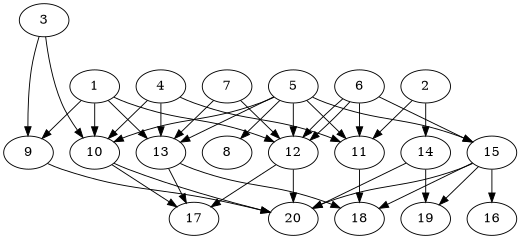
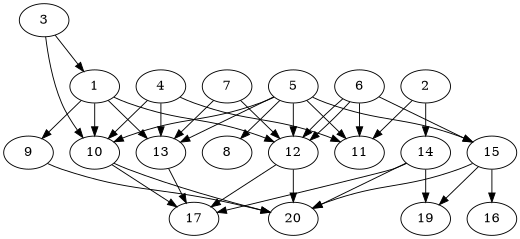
edge "3" -> "9": now "3" -> "1"
edge "14" -> "17": added
node "18": removed
